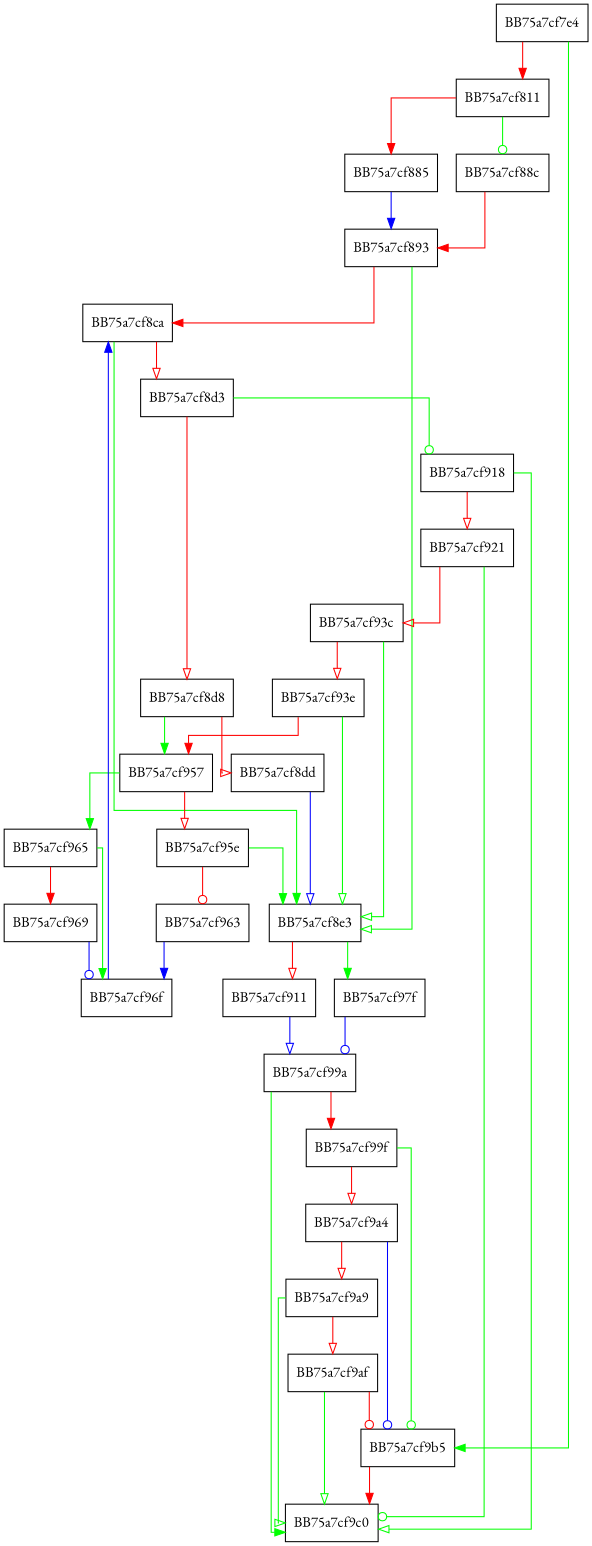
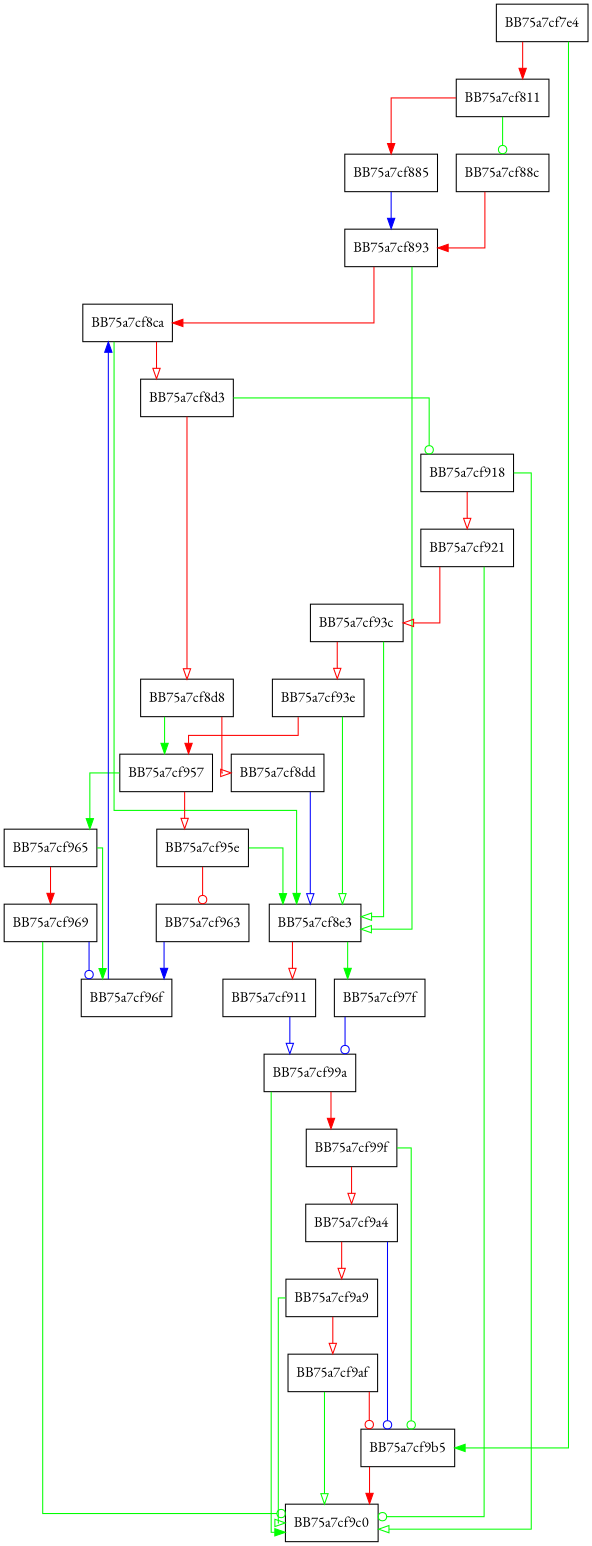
edge "BB75a7cf969" -> "BB75a7cf9c0": added
